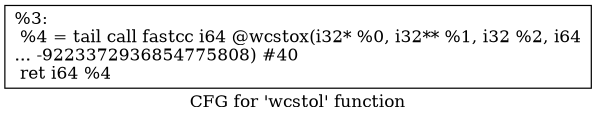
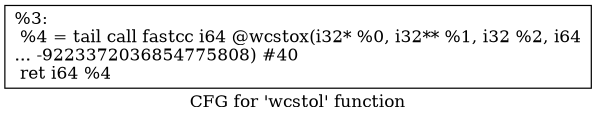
node "%3:": text "... -9223372936854775808) #40" -> "... -9223372036854775808) #40"
